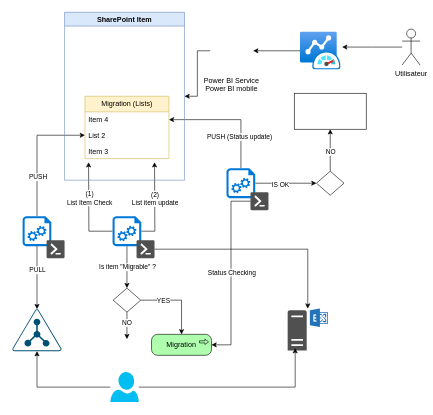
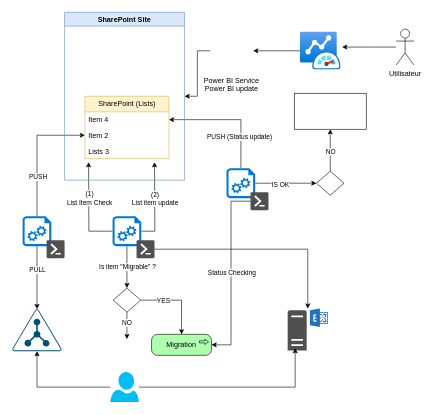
node "SharePoint Item": label "SharePoint Item" -> "SharePoint Site"
node "Utilisateur": moved (411, 47) -> (405, 47)
node "Power BI Service Power BI mobile": label "Power BI Service Power BI mobile" -> "Power BI Service Power BI update"
node "Migration (Lists)": label "Migration (Lists)" -> "SharePoint (Lists)"
node "List 2": label "List 2" -> "Item 2"
node "Item 3": label "Item 3" -> "Lists 3"
